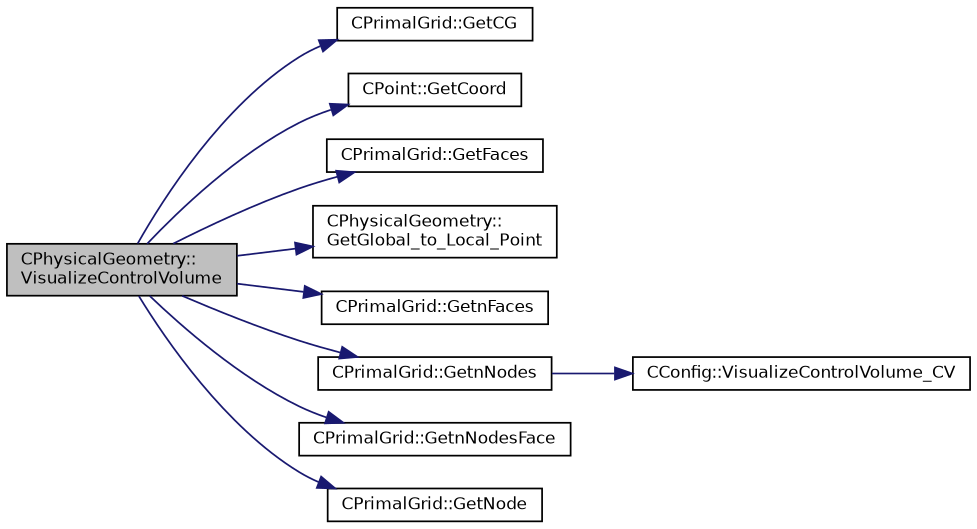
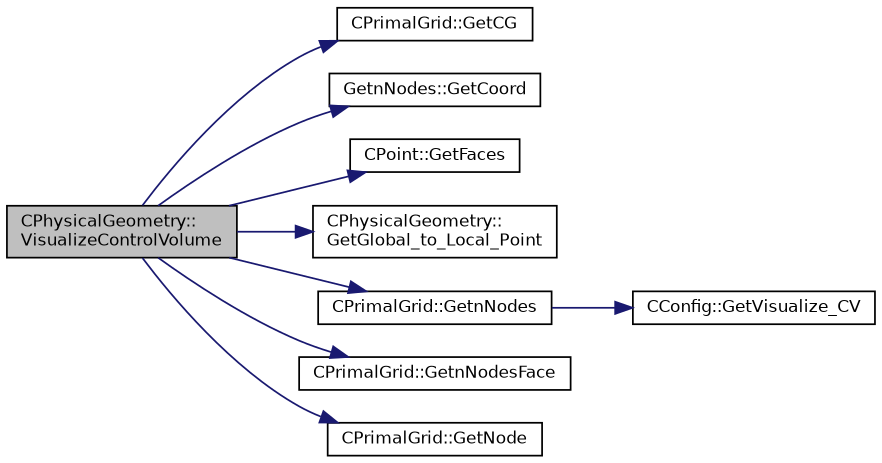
node "CPoint::GetCoord": label "CPoint::GetCoord" -> "GetnNodes::GetCoord"
node "CPrimalGrid::GetFaces": label "CPrimalGrid::GetFaces" -> "CPoint::GetFaces"
node "CPrimalGrid::GetnFaces": removed
node "CConfig::VisualizeControlVolume_CV": label "CConfig::VisualizeControlVolume_CV" -> "CConfig::GetVisualize_CV"
